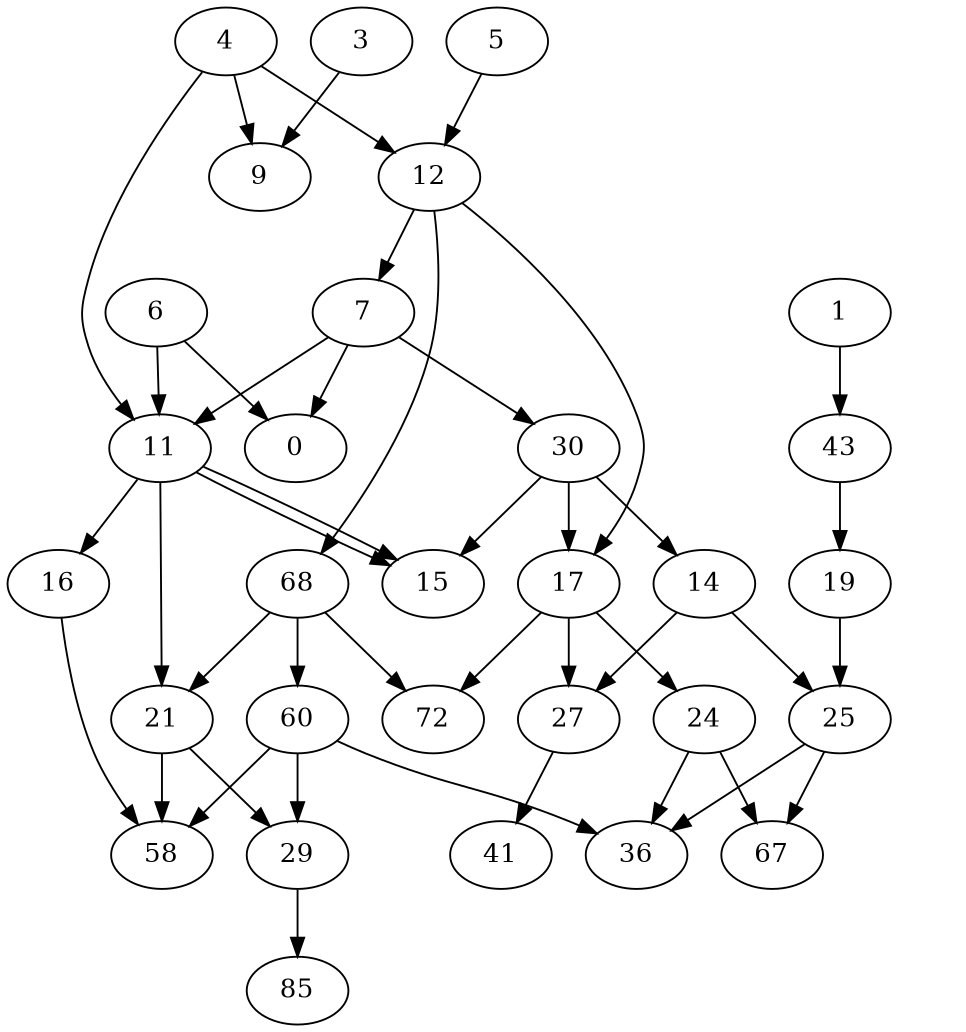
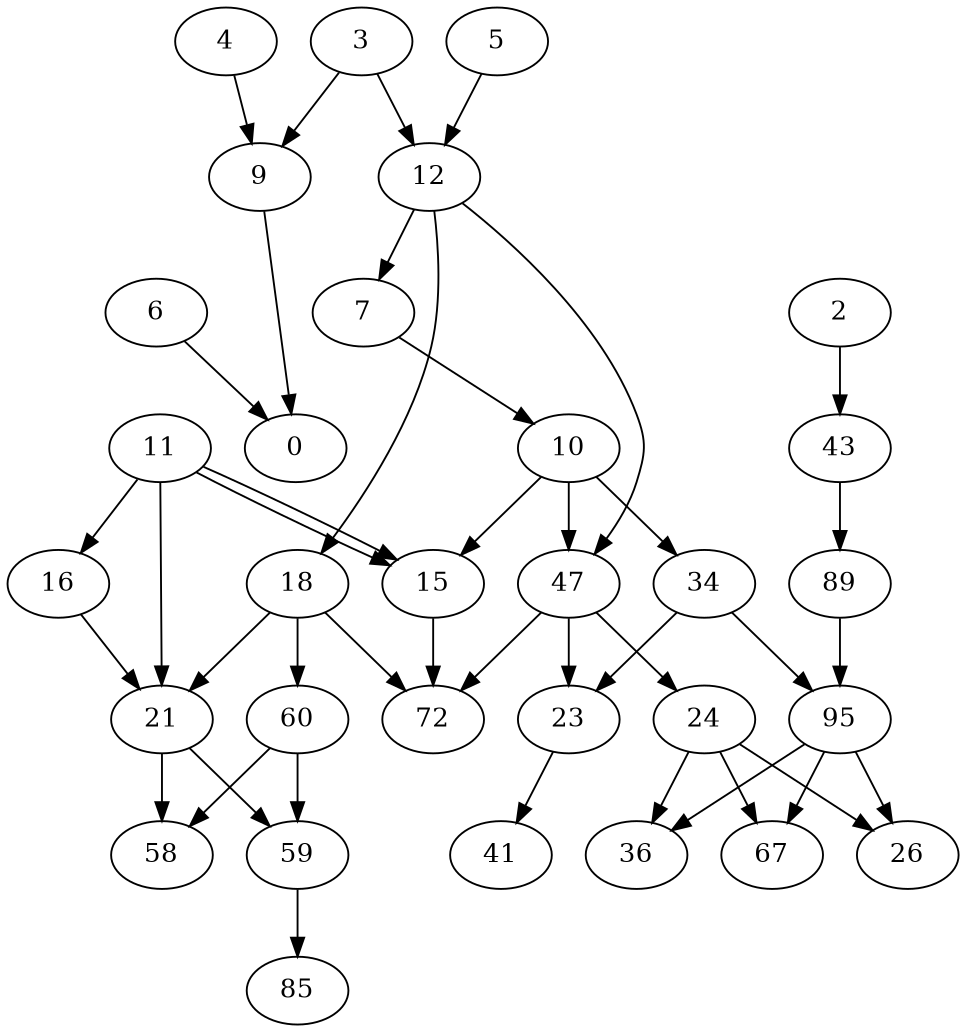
edge "4" -> "12": now "3" -> "12"
edge "4" -> "11": removed
node "1": label "1" -> "2"
edge "6" -> "11": removed
edge "7" -> "0": now "9" -> "0"
edge "7" -> "11": removed
node "30": label "30" -> "10"
node "68": label "68" -> "18"
node "17": label "17" -> "47"
node "14": label "14" -> "34"
node "19": label "19" -> "89"
edge "15" -> "72": added
edge "16" -> "58": now "16" -> "21"
node "27": label "27" -> "23"
node "25": label "25" -> "95"
edge "60" -> "36": removed
node "29": label "29" -> "59"
node "26": added
